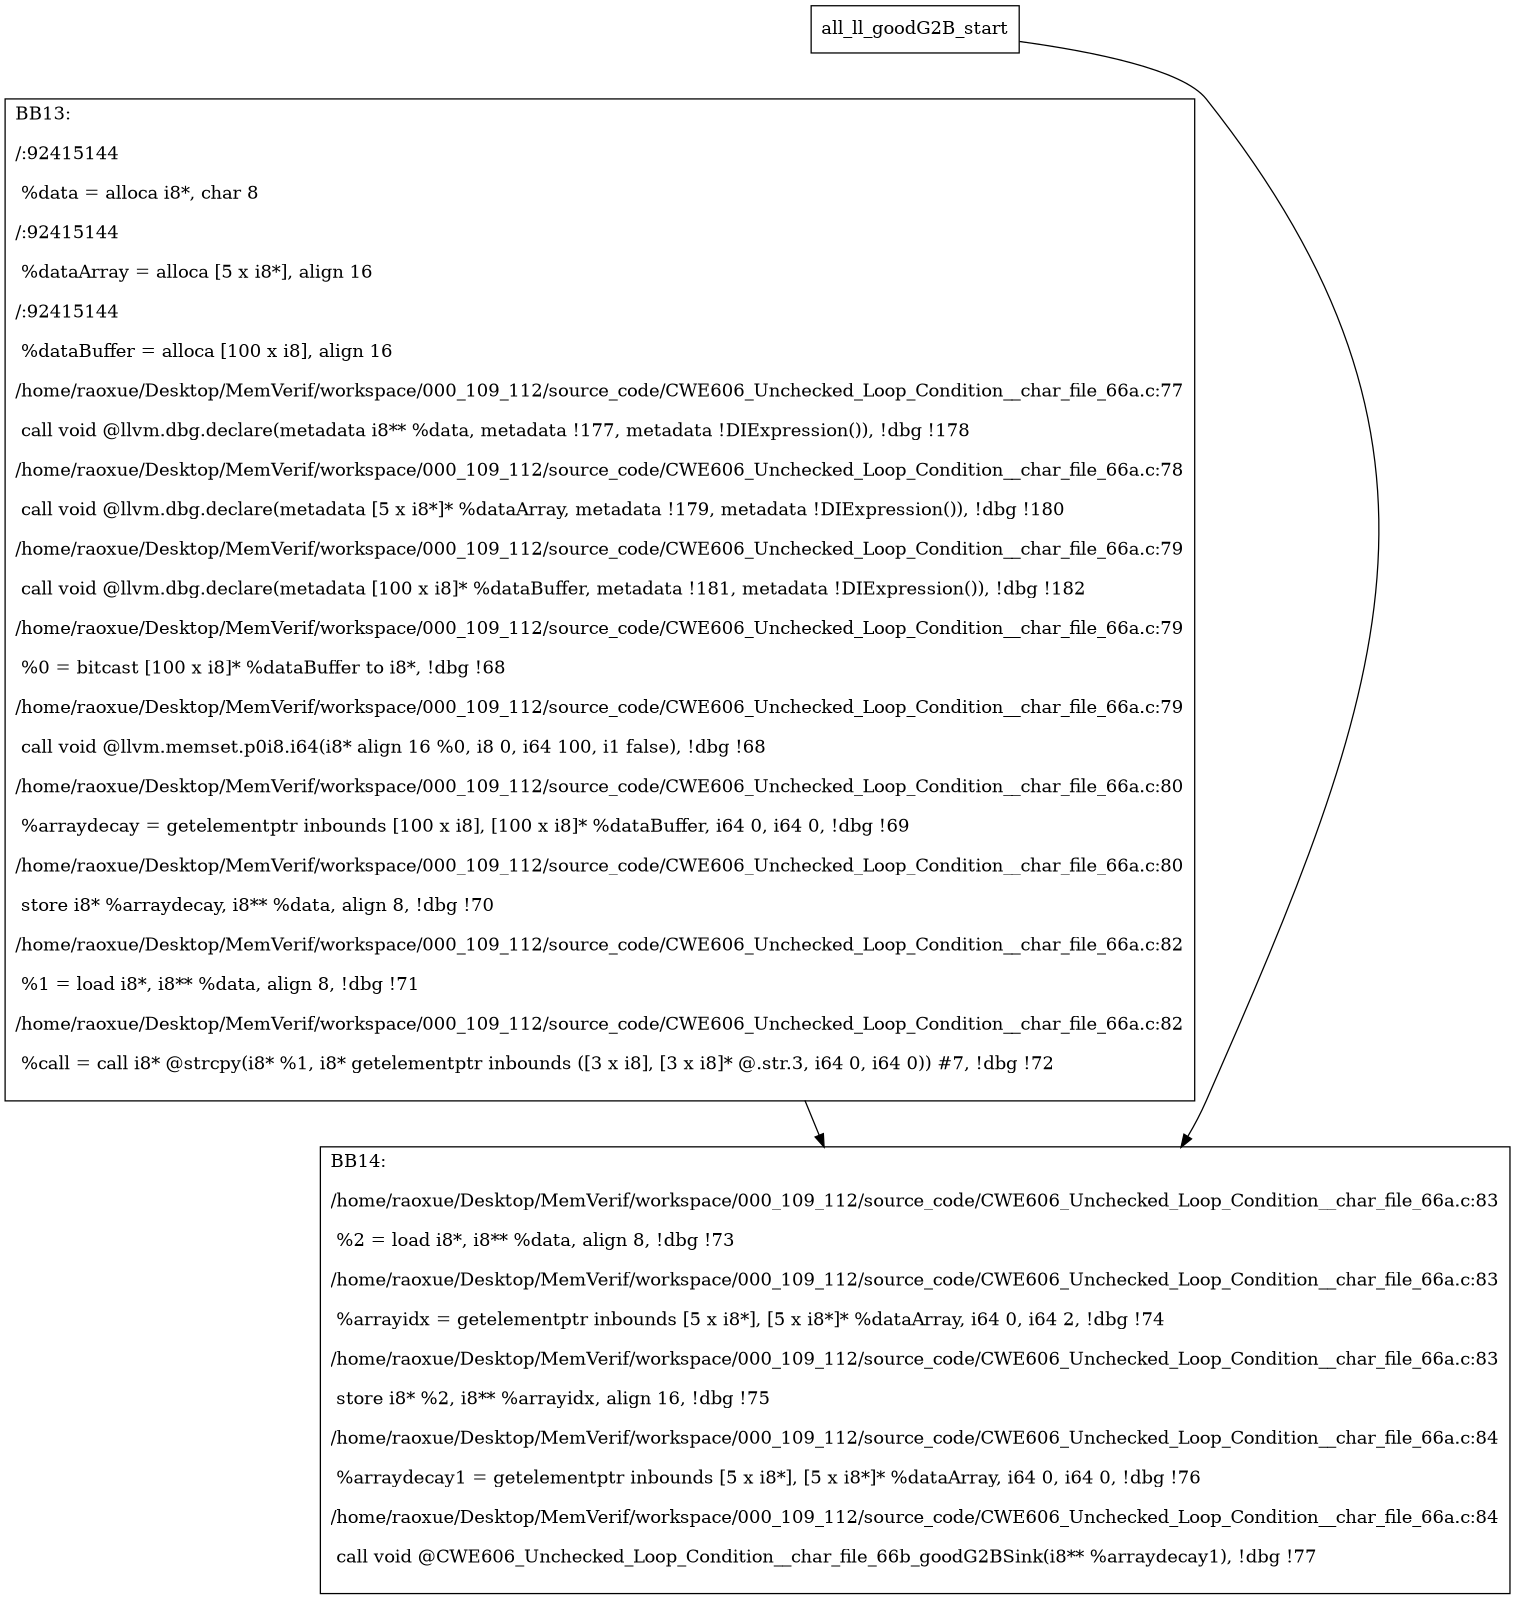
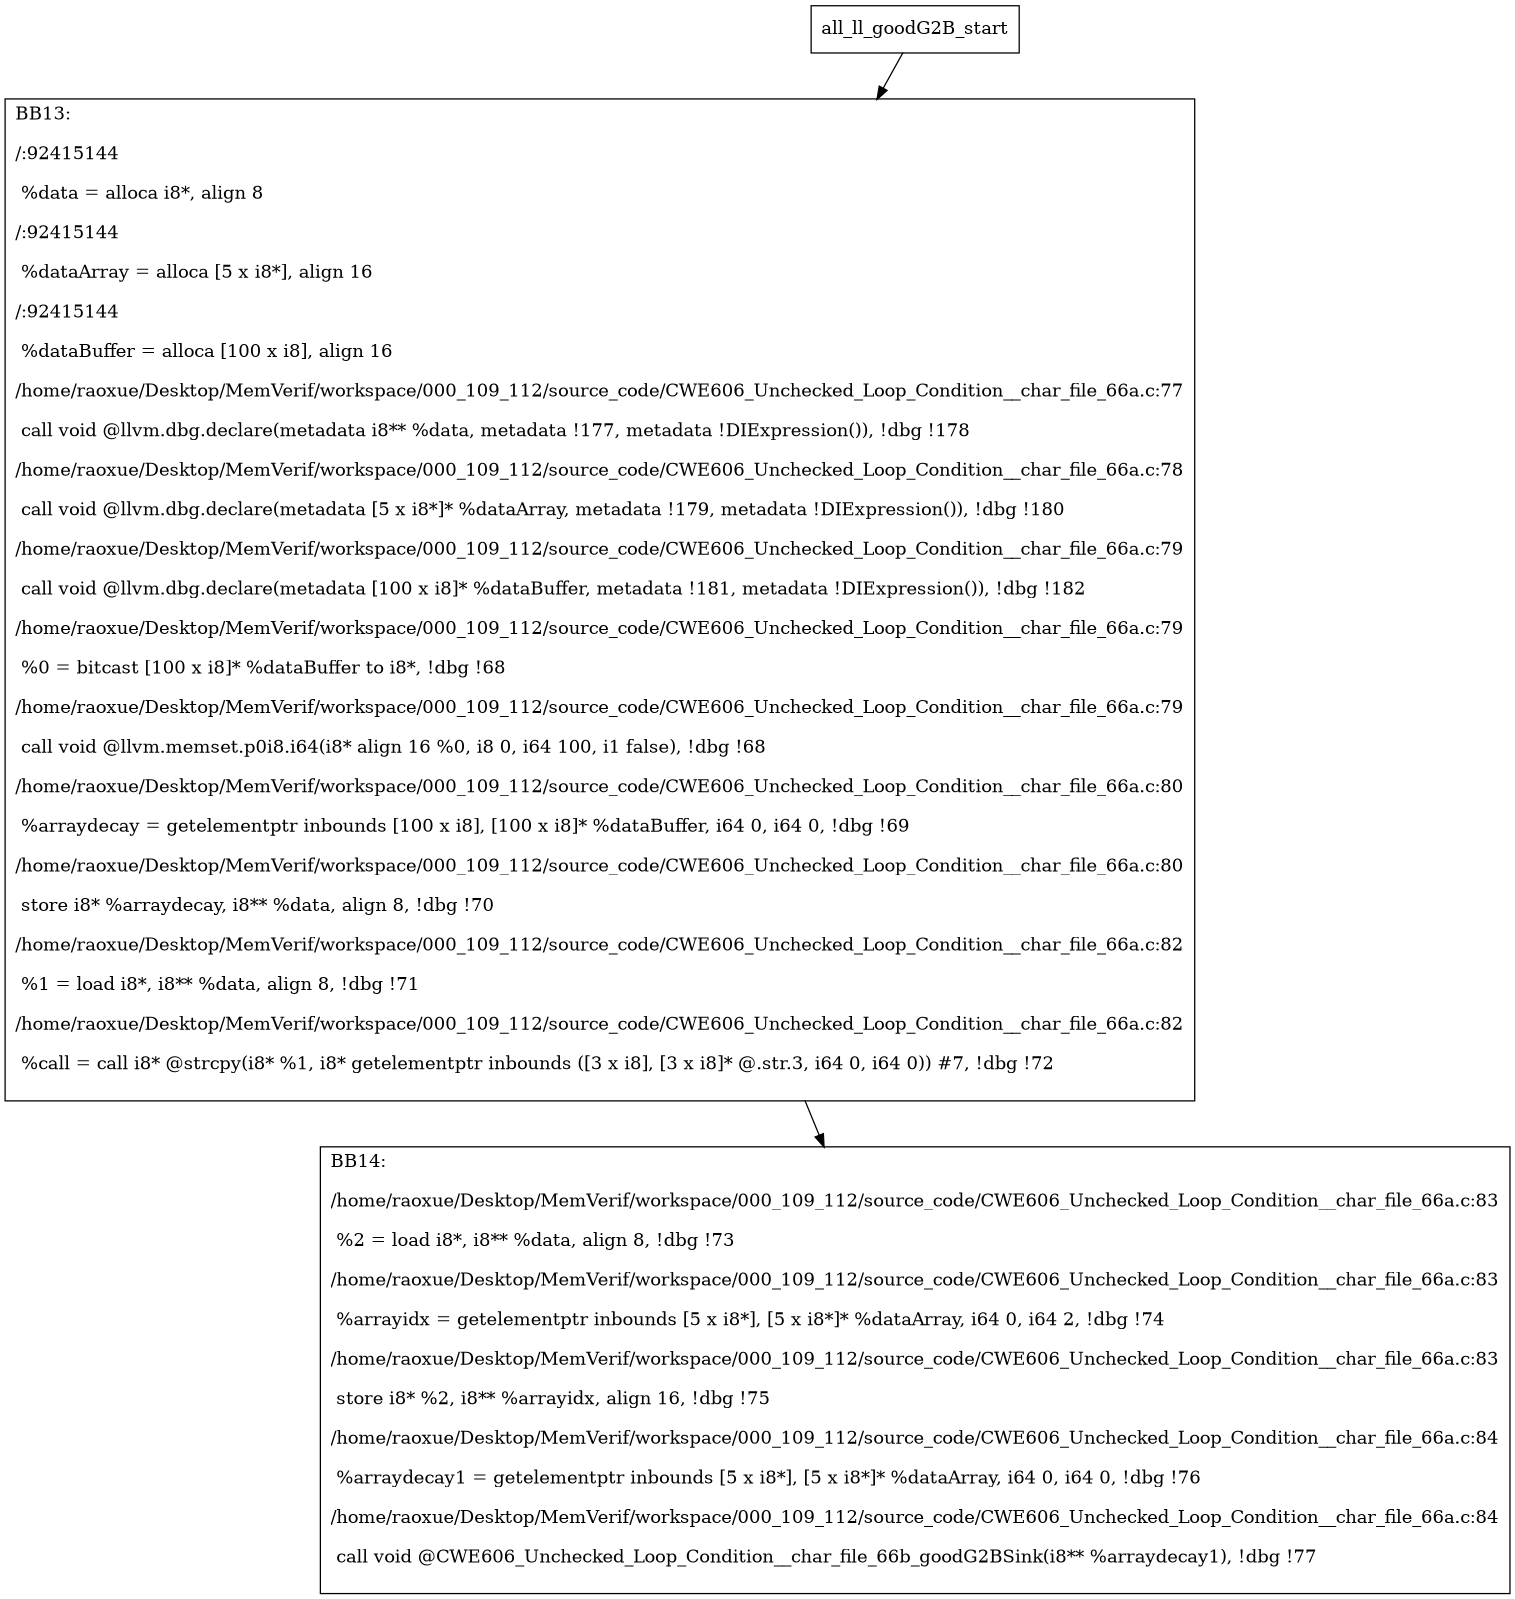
node "BB13:": text "%data = alloca i8*, char 8" -> "%data = alloca i8*, align 8"
edge "all_ll_goodG2B_start" -> "BB14:": now "all_ll_goodG2B_start" -> "BB13:"
